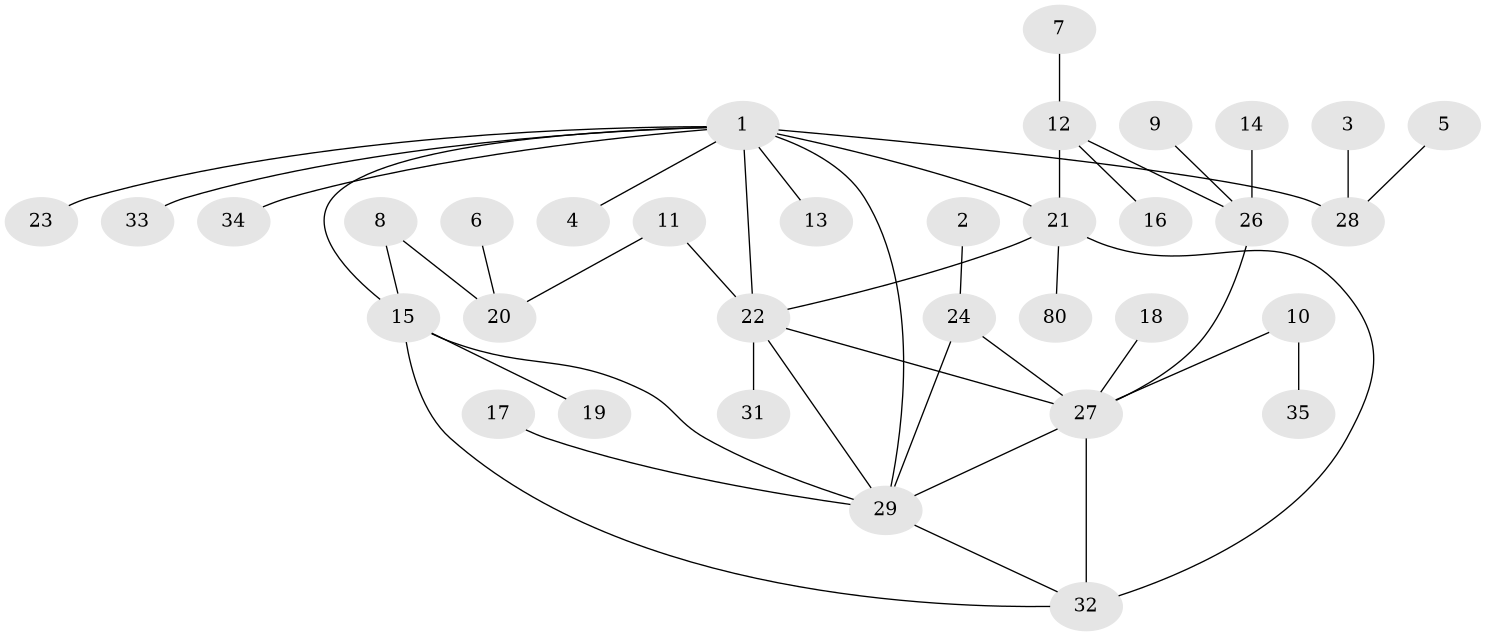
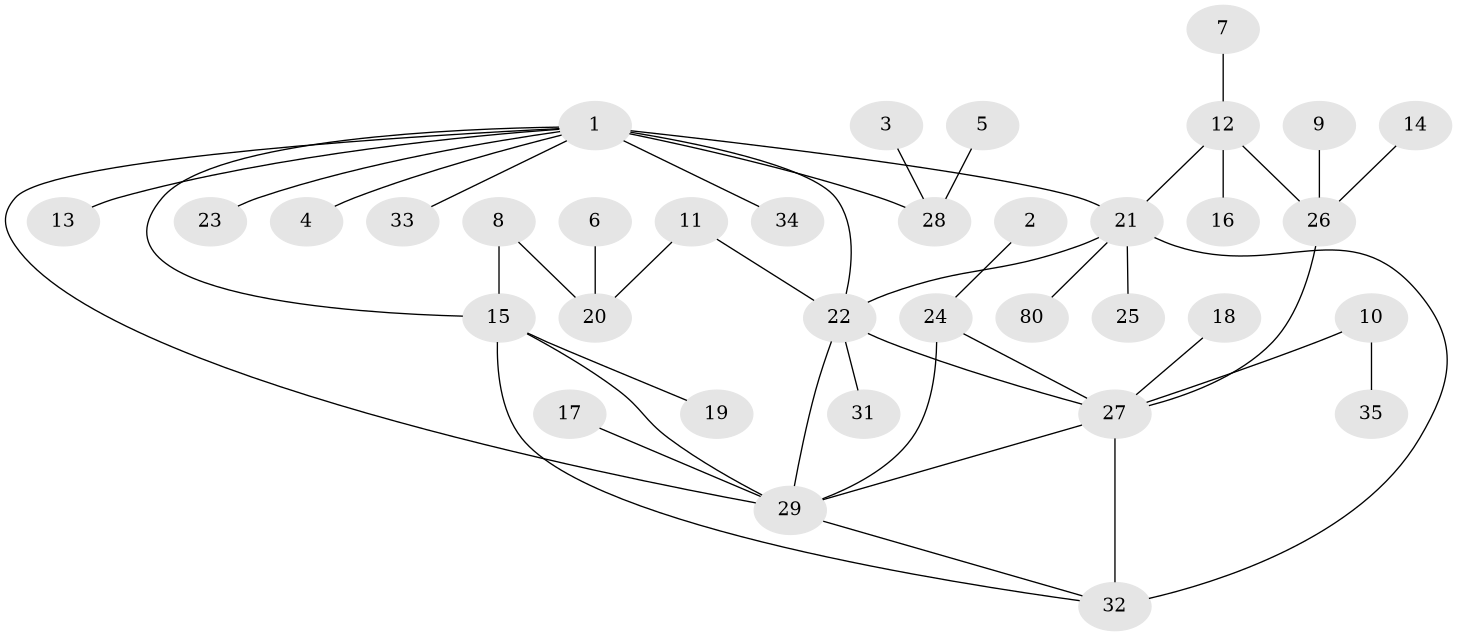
node "25": added
